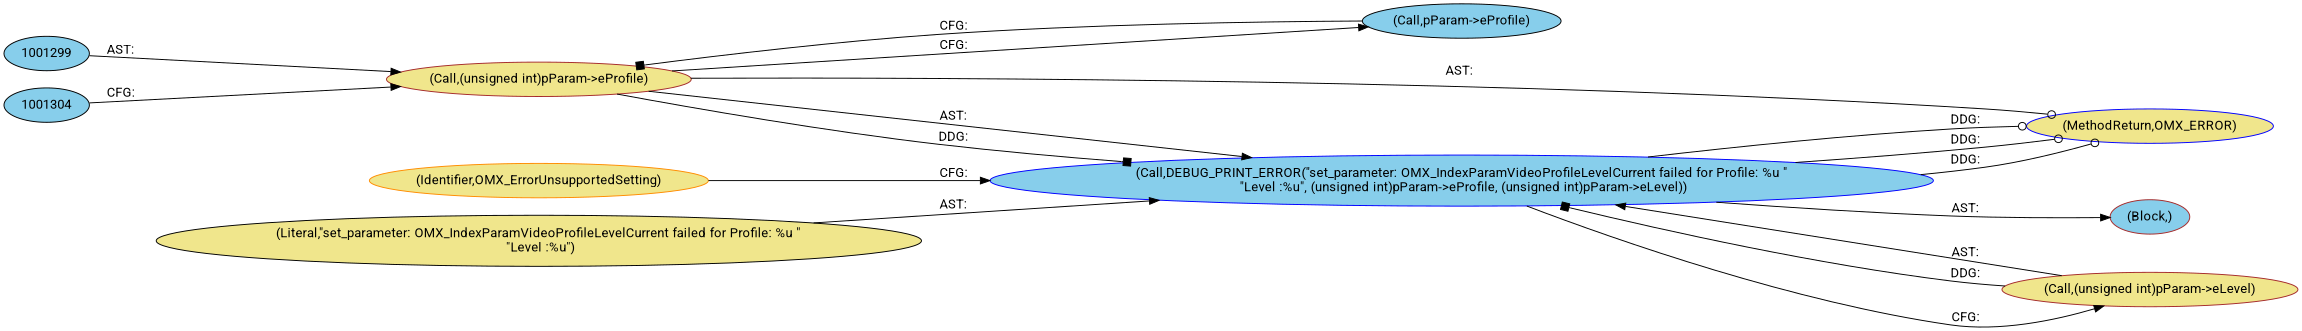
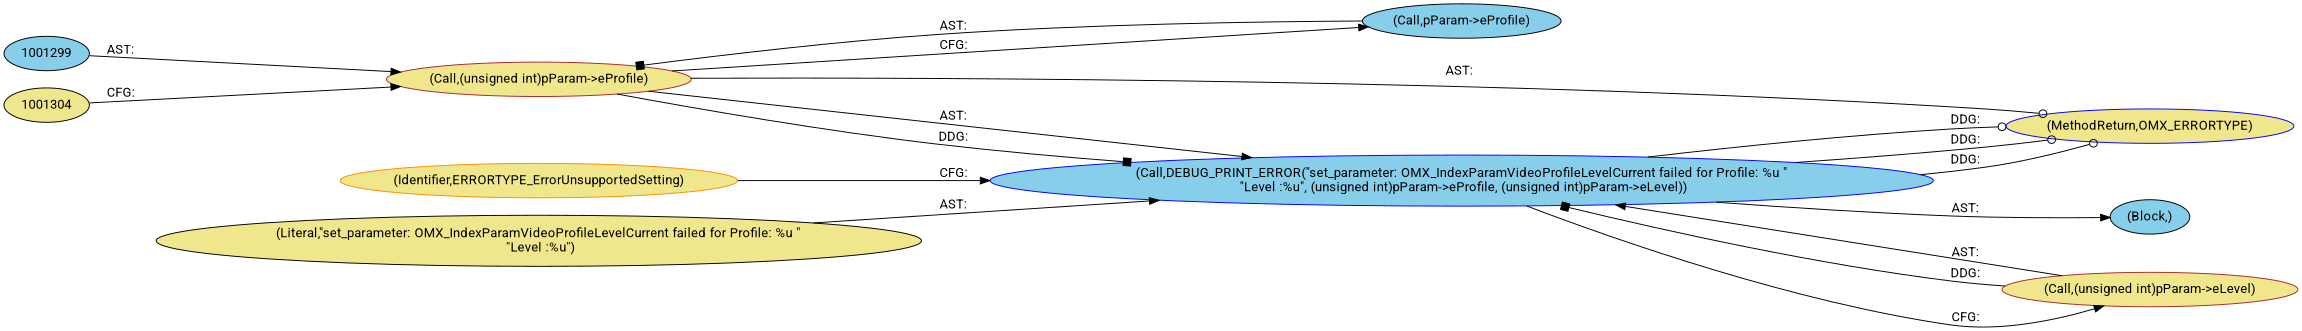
edge "(Call,pParam->eProfile)" -> "(Call,(unsigned int)pParam->eProfile)": label "CFG: " -> "AST: "
node "1001304": fillcolor skyblue -> khaki
node "(MethodReturn,OMX_ERROR)": label "(MethodReturn,OMX_ERROR)" -> "(MethodReturn,OMX_ERRORTYPE)"
node "(Identifier,OMX_ErrorUnsupportedSetting)": label "(Identifier,OMX_ErrorUnsupportedSetting)" -> "(Identifier,ERRORTYPE_ErrorUnsupportedSetting)"
node "(Block,)": color brown -> black
